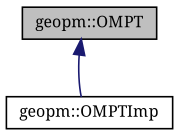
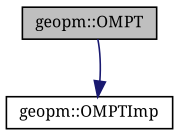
edge "geopm::OMPTImp" -> "geopm::OMPT": reversed
